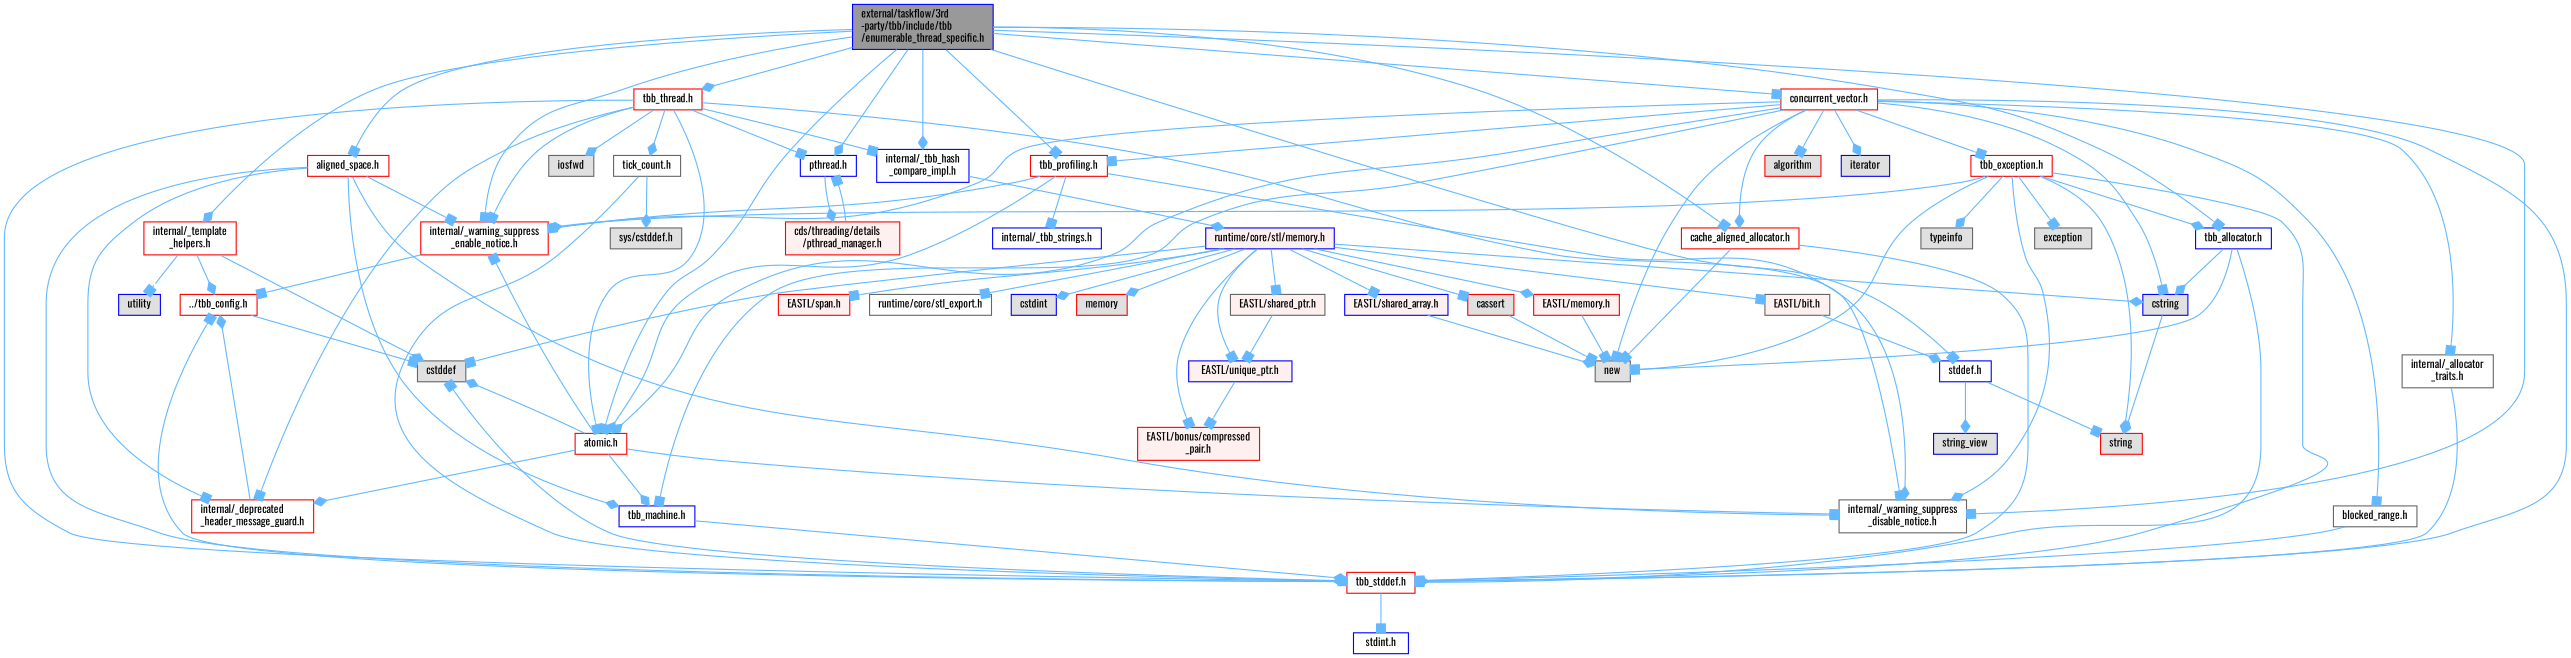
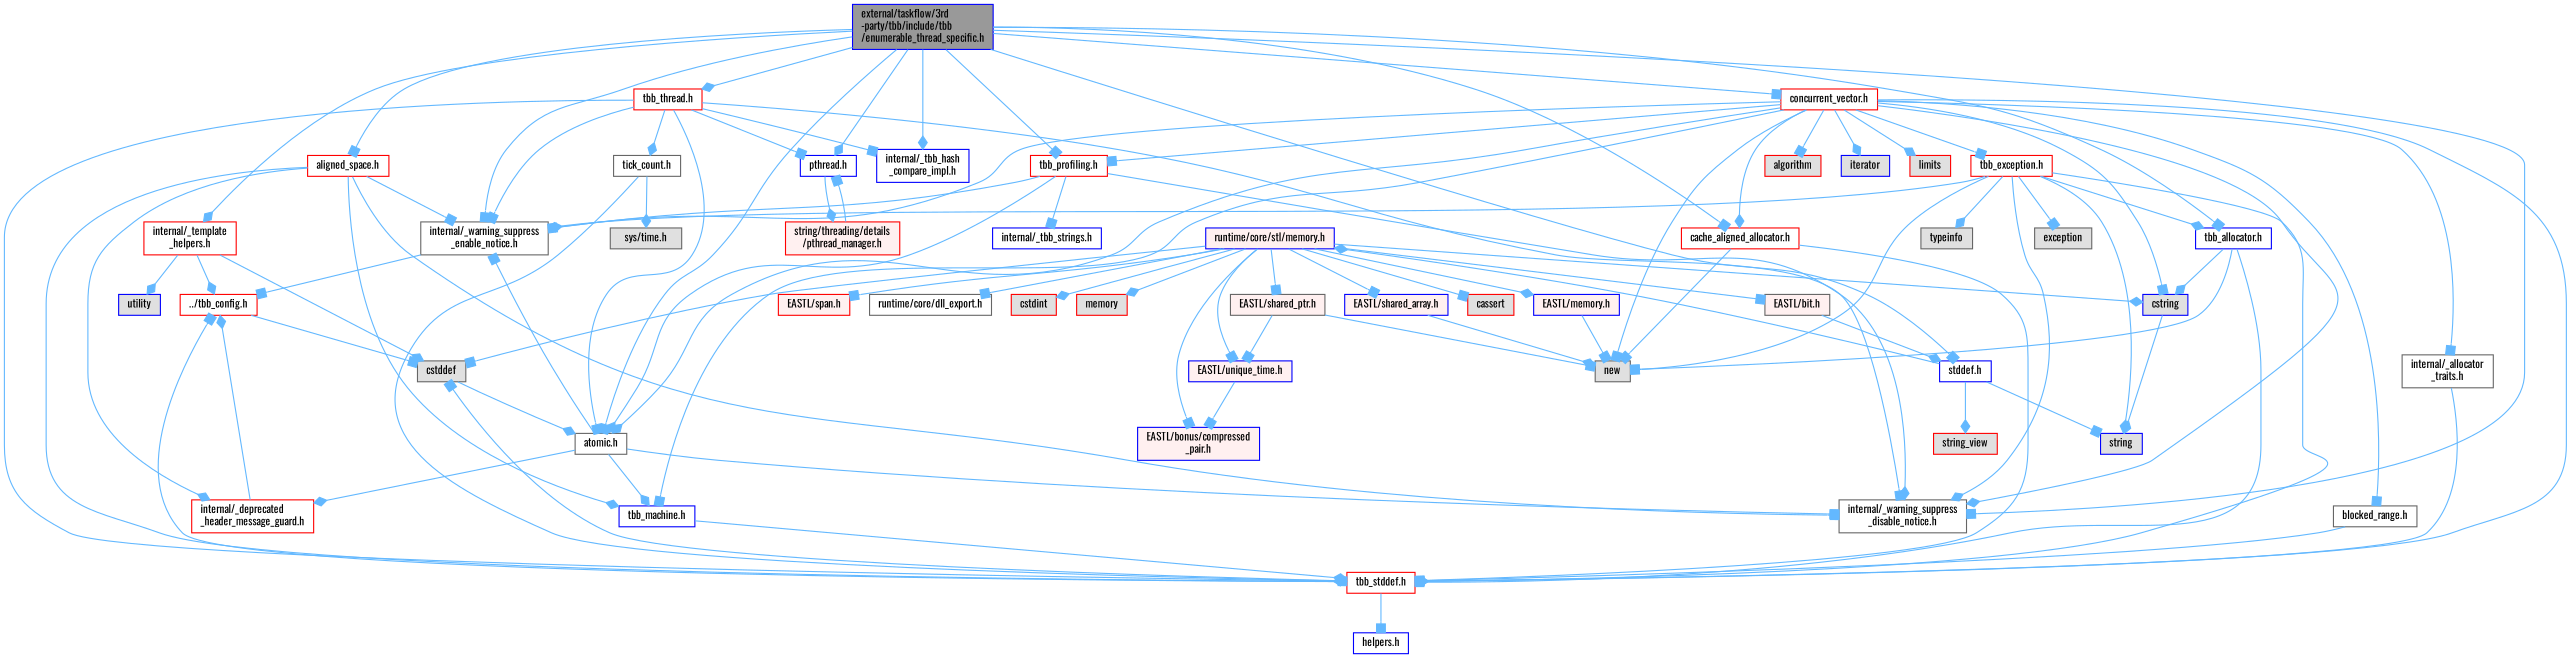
node "iosfwd": removed
node "limits": added
edge "internal/_tbb_hash _compare_impl.h" -> "runtime/core/stl/memory.h": now "stddef.h" -> "runtime/core/stl/memory.h"
edge "tbb_thread.h" -> "internal/_deprecated _header_message_guard.h": removed
node "internal/_warning_suppress _enable_notice.h": color red -> gray40
node "sys/cstddef.h": label "sys/cstddef.h" -> "sys/time.h"
node "cds/threading/details /pthread_manager.h": label "cds/threading/details /pthread_manager.h" -> "string/threading/details /pthread_manager.h"
edge "concurrent_vector.h" -> "internal/_warning_suppress _disable_notice.h": added
edge "internal/_template _helpers.h" -> "utility": arrowhead box -> diamond
edge "aligned_space.h" -> "internal/_deprecated _header_message_guard.h": arrowhead box -> diamond
node "runtime/core/stl_export.h": label "runtime/core/stl_export.h" -> "runtime/core/dll_export.h"
node "cstdint": color blue -> red
node "EASTL/memory.h": color red -> blue
edge "cassert" -> "new": now "EASTL/shared_ptr.h" -> "new"
node "EASTL/unique_ptr.h": label "EASTL/unique_ptr.h" -> "EASTL/unique_time.h"
edge "atomic.h" -> "cstddef": reversed
node "atomic.h": color red -> gray40
node "EASTL/bonus/compressed _pair.h": color red -> blue
node "string_view": color blue -> red
node "string": color red -> blue
node "stdint.h": label "stdint.h" -> "helpers.h"
